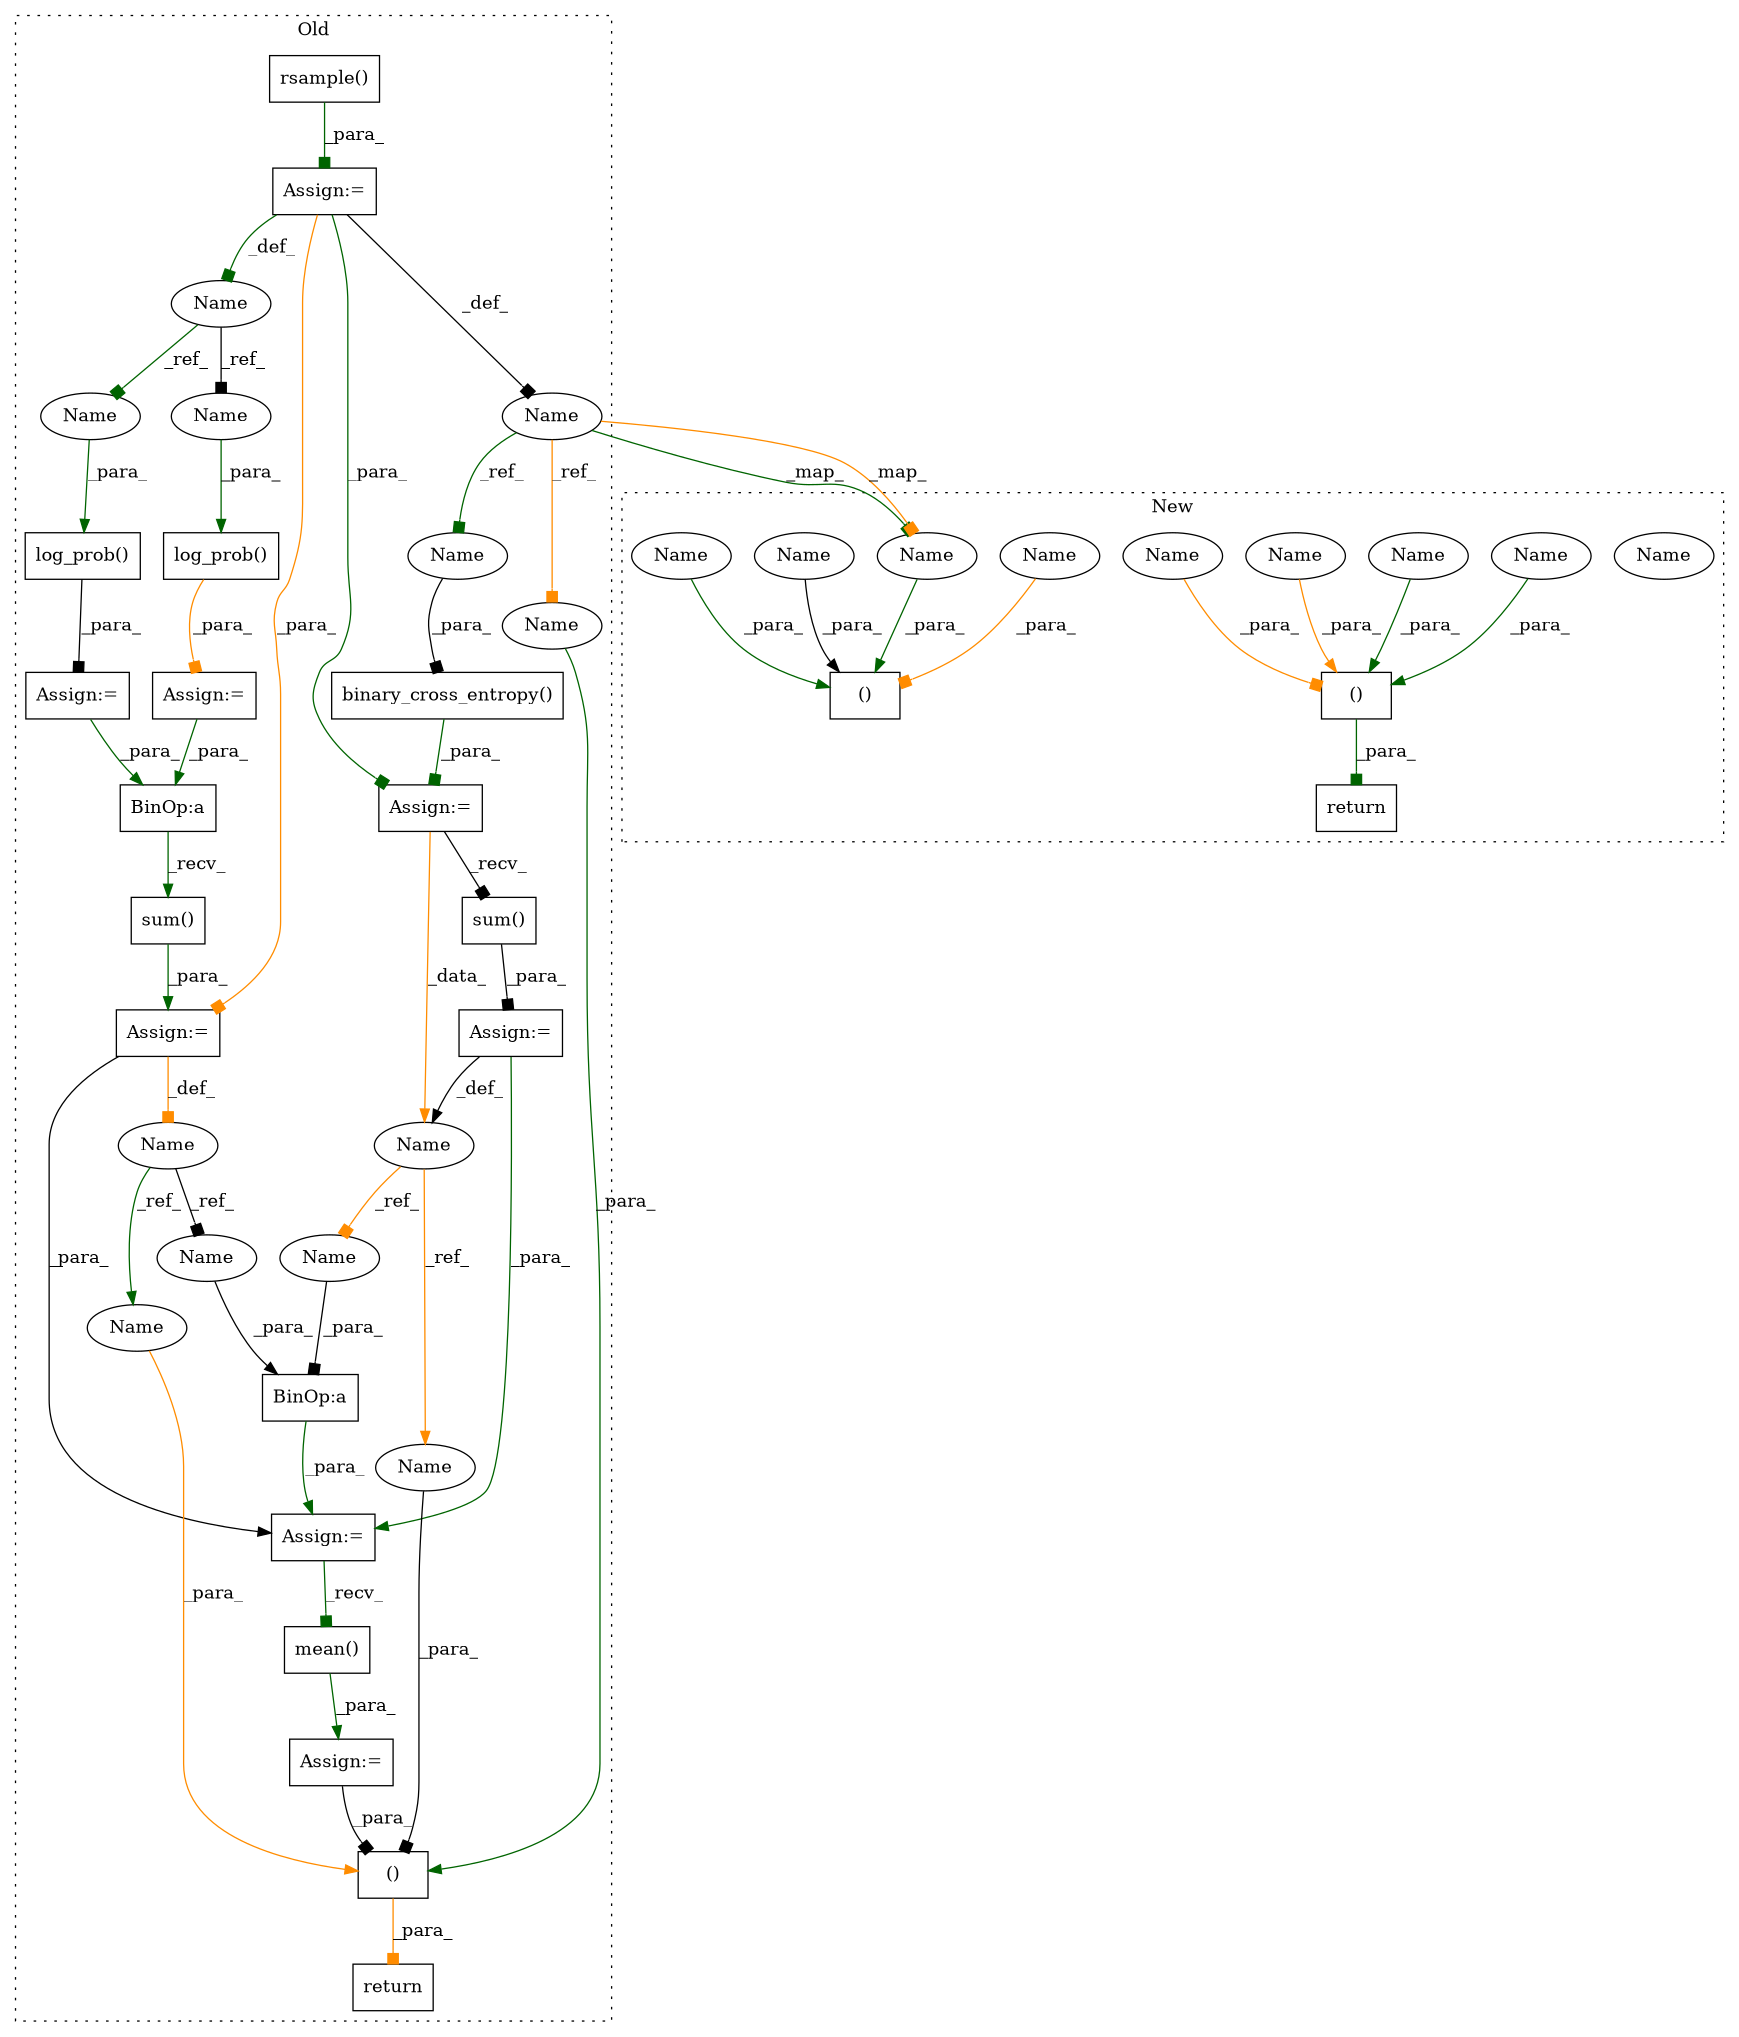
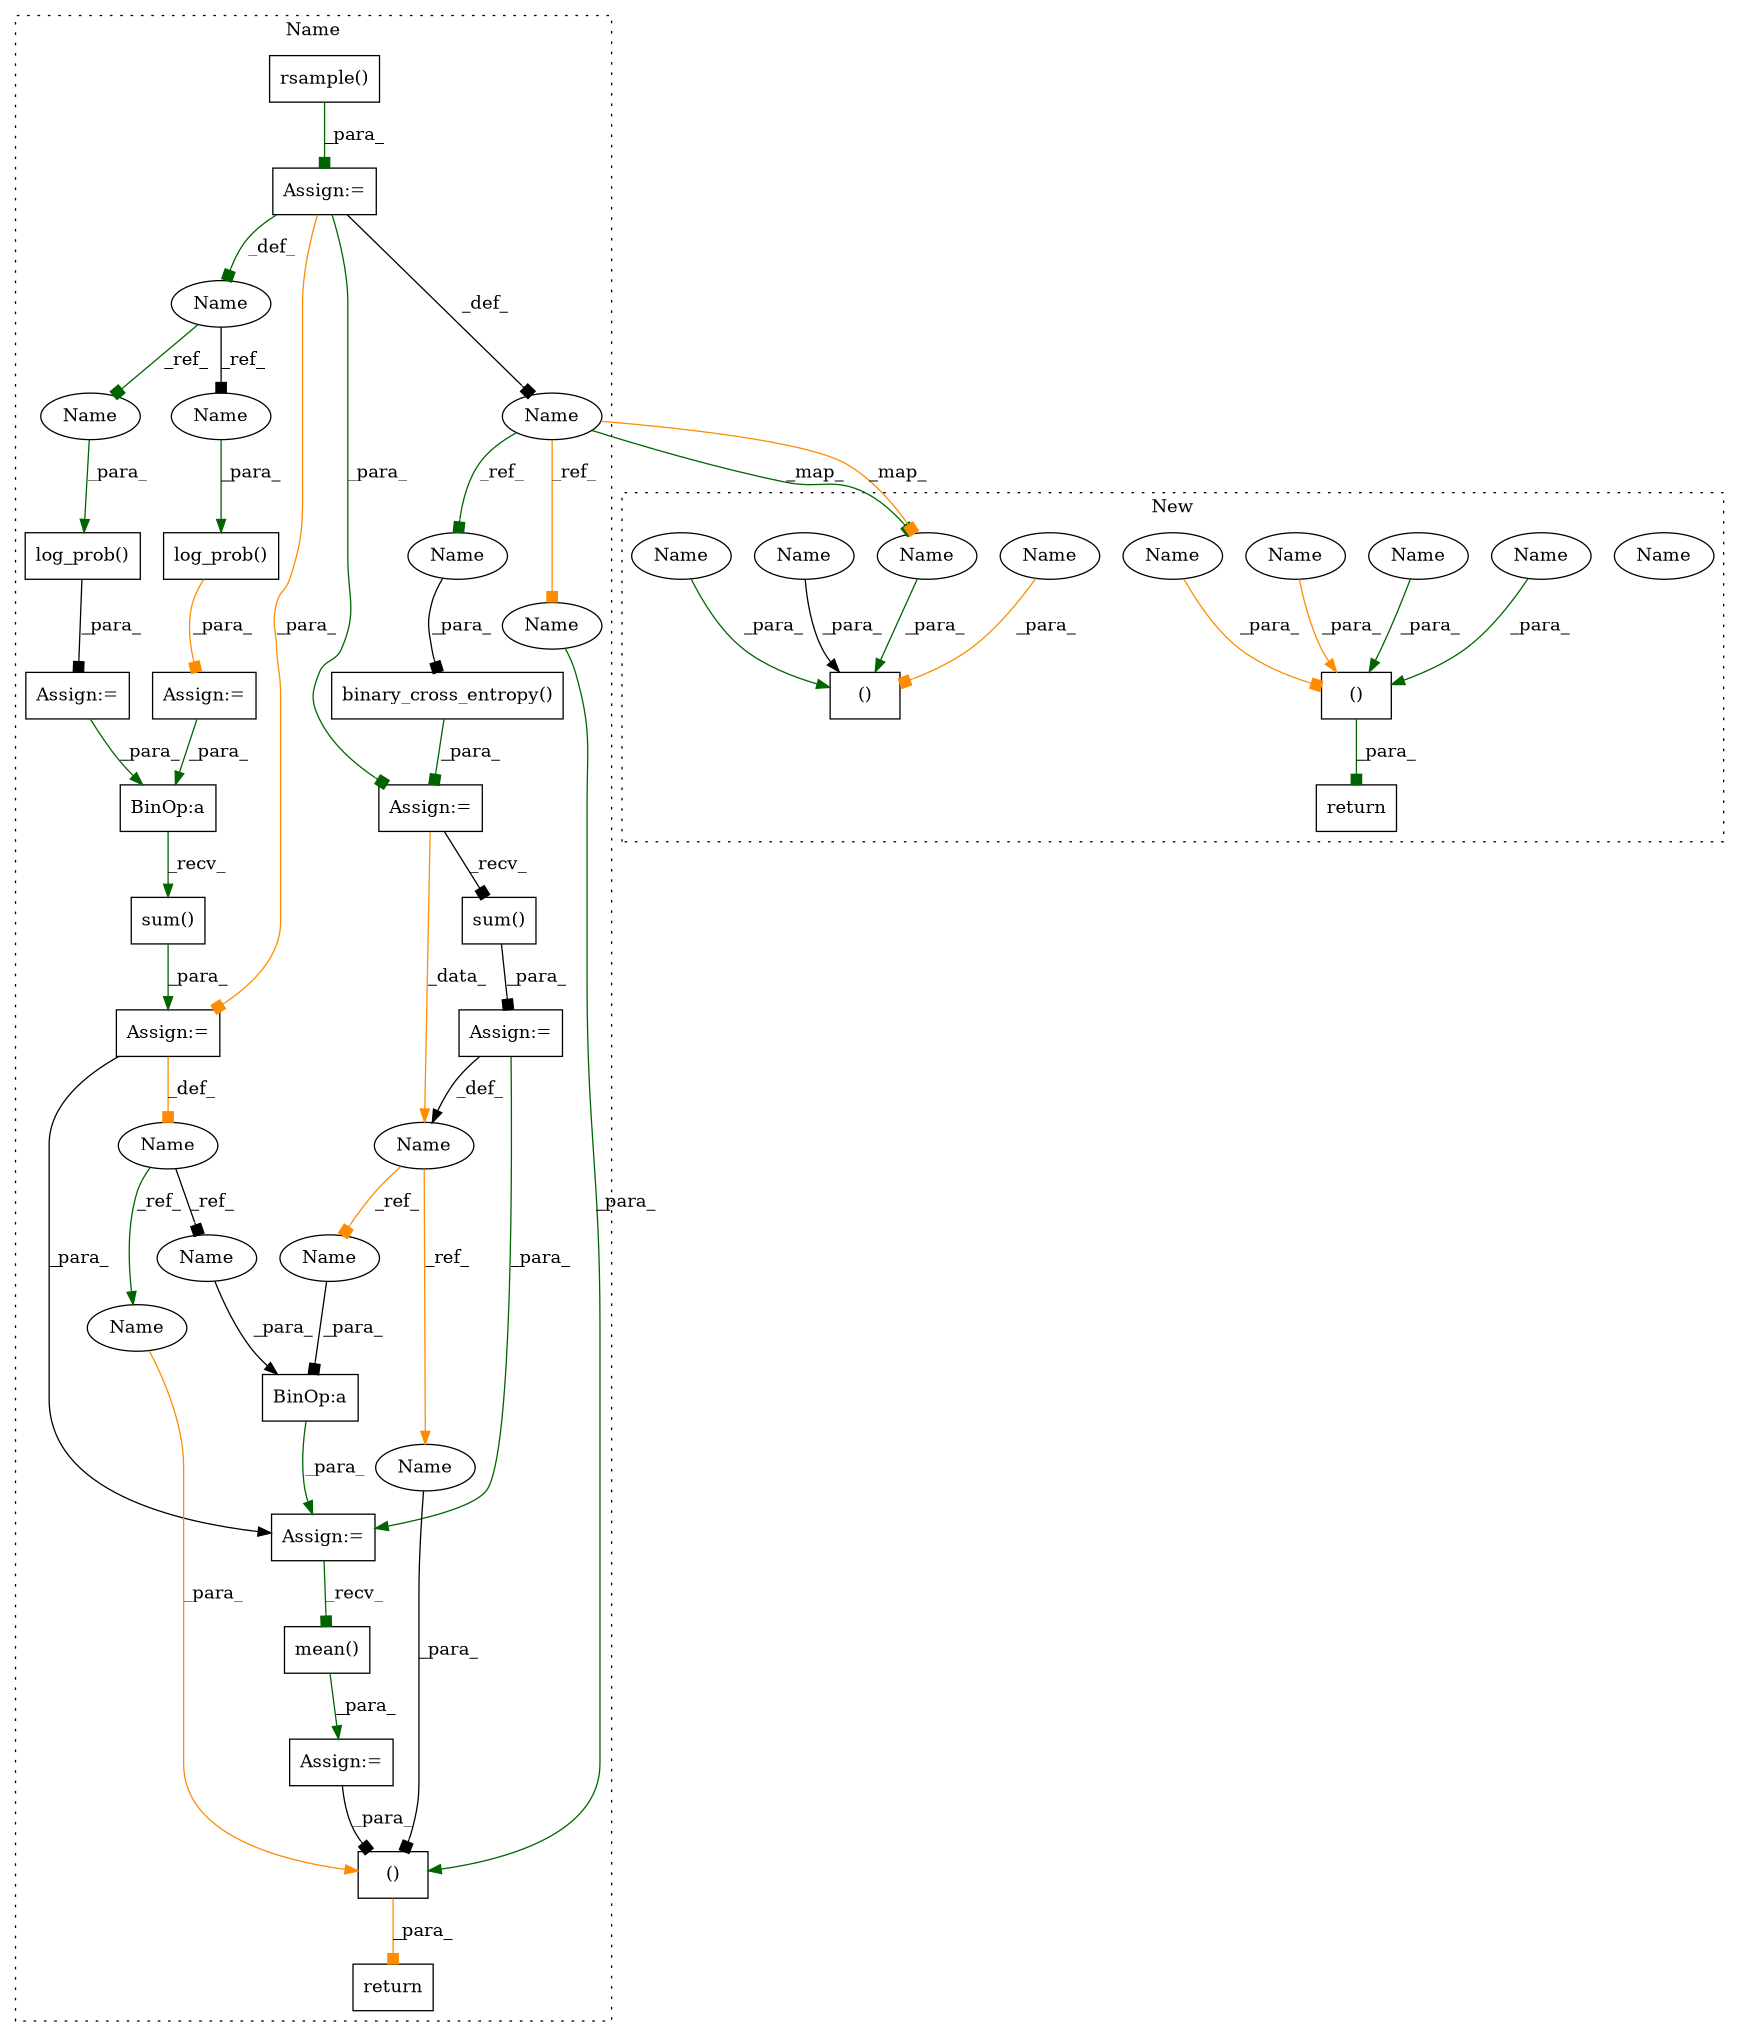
cluster "Old": label "Old" -> "Name"
